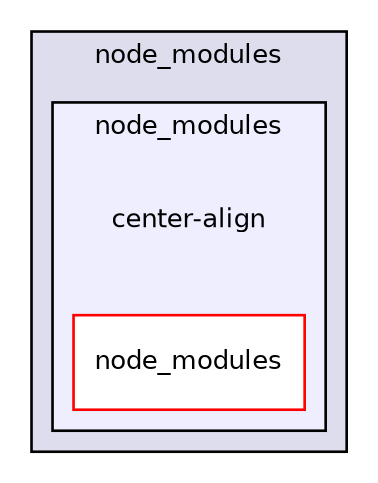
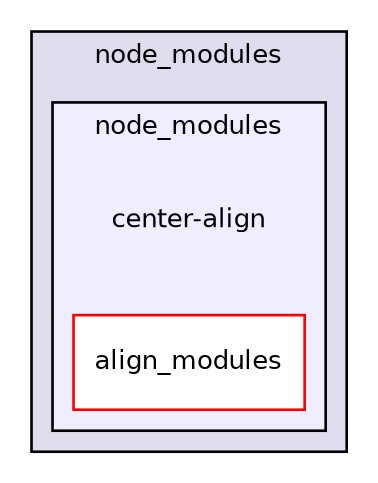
node "node_modules": label "node_modules" -> "align_modules"
